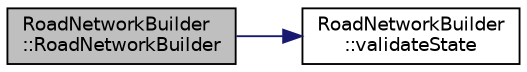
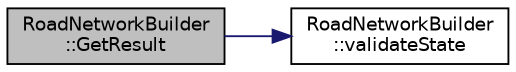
node "RoadNetworkBuilder ::RoadNetworkBuilder": label "RoadNetworkBuilder ::RoadNetworkBuilder" -> "RoadNetworkBuilder ::GetResult"
